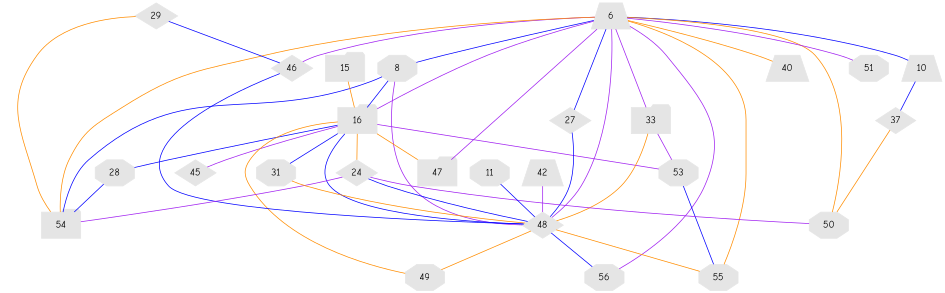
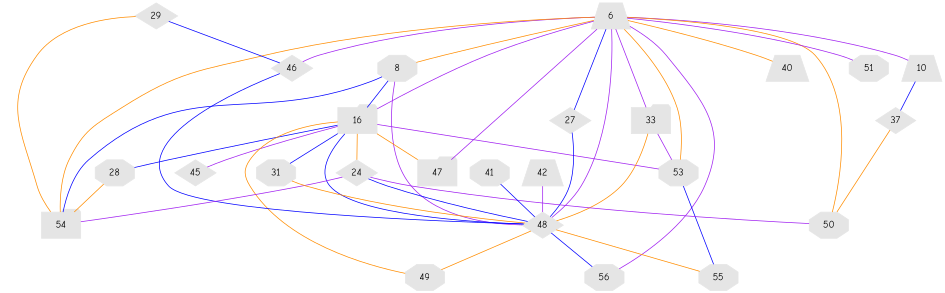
edge "6" -- "10": color blue -> purple
edge "6" -- "8": color blue -> darkorange
node "15": removed
edge "6" -- "55": now "6" -- "53"
node "11": label "11" -> "41"
edge "28" -- "54": color blue -> darkorange
